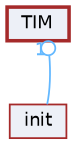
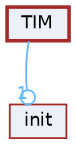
edge "init" -> "TIM": reversed
